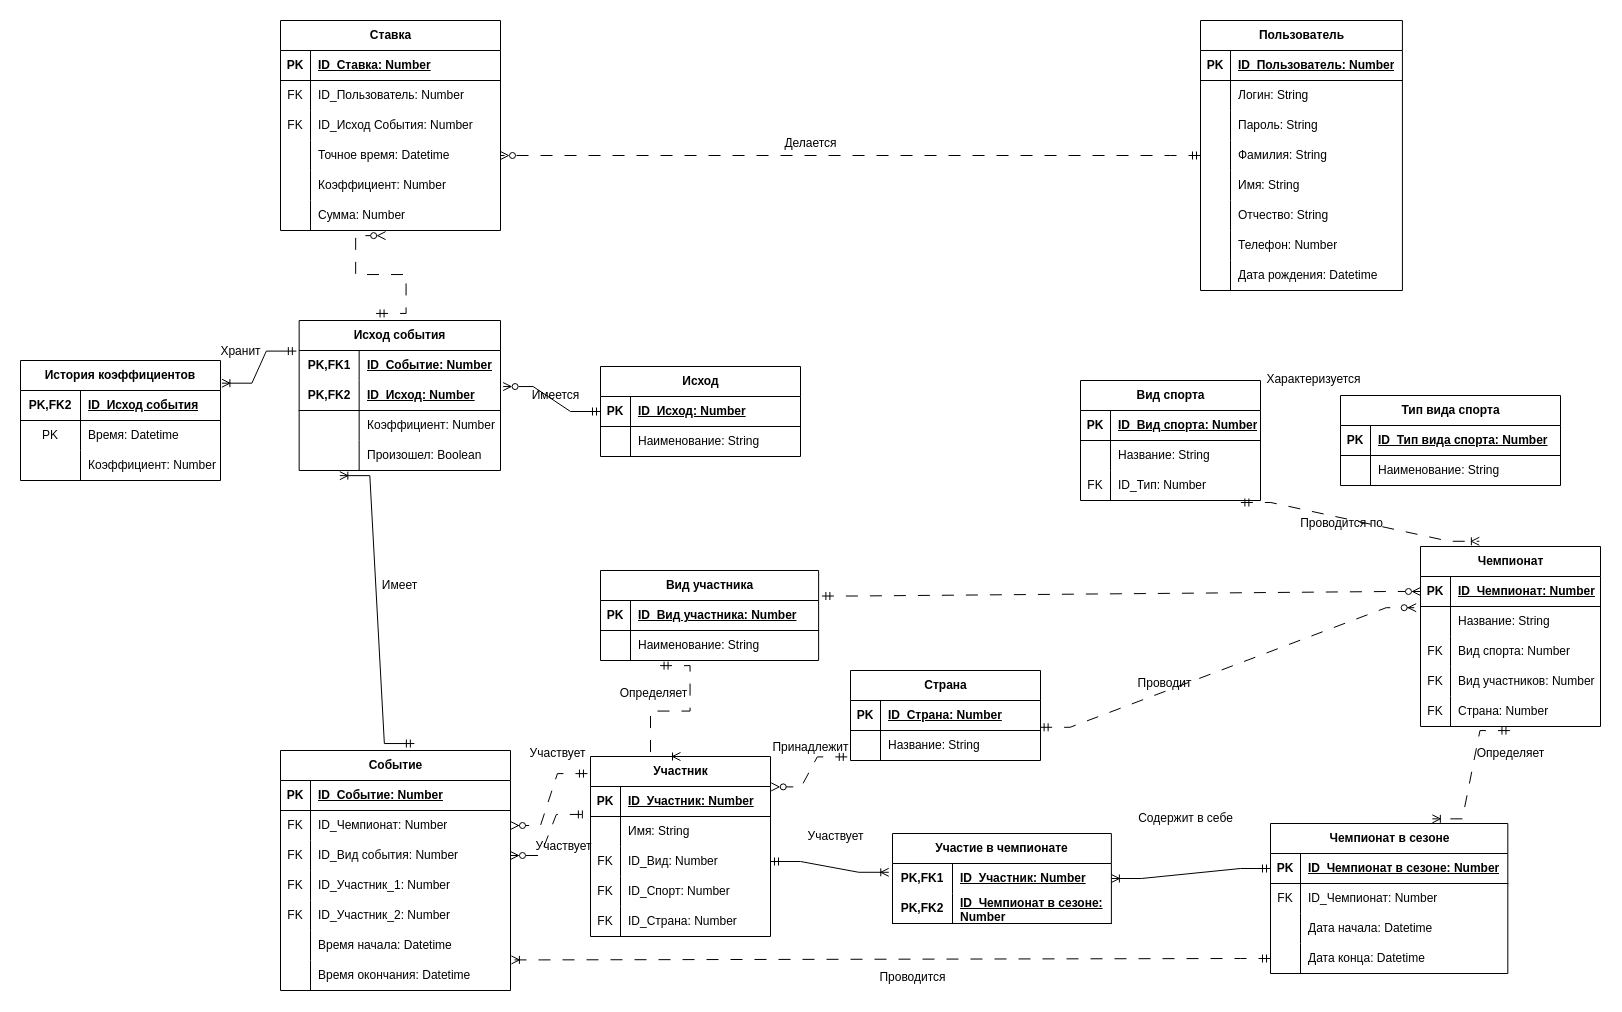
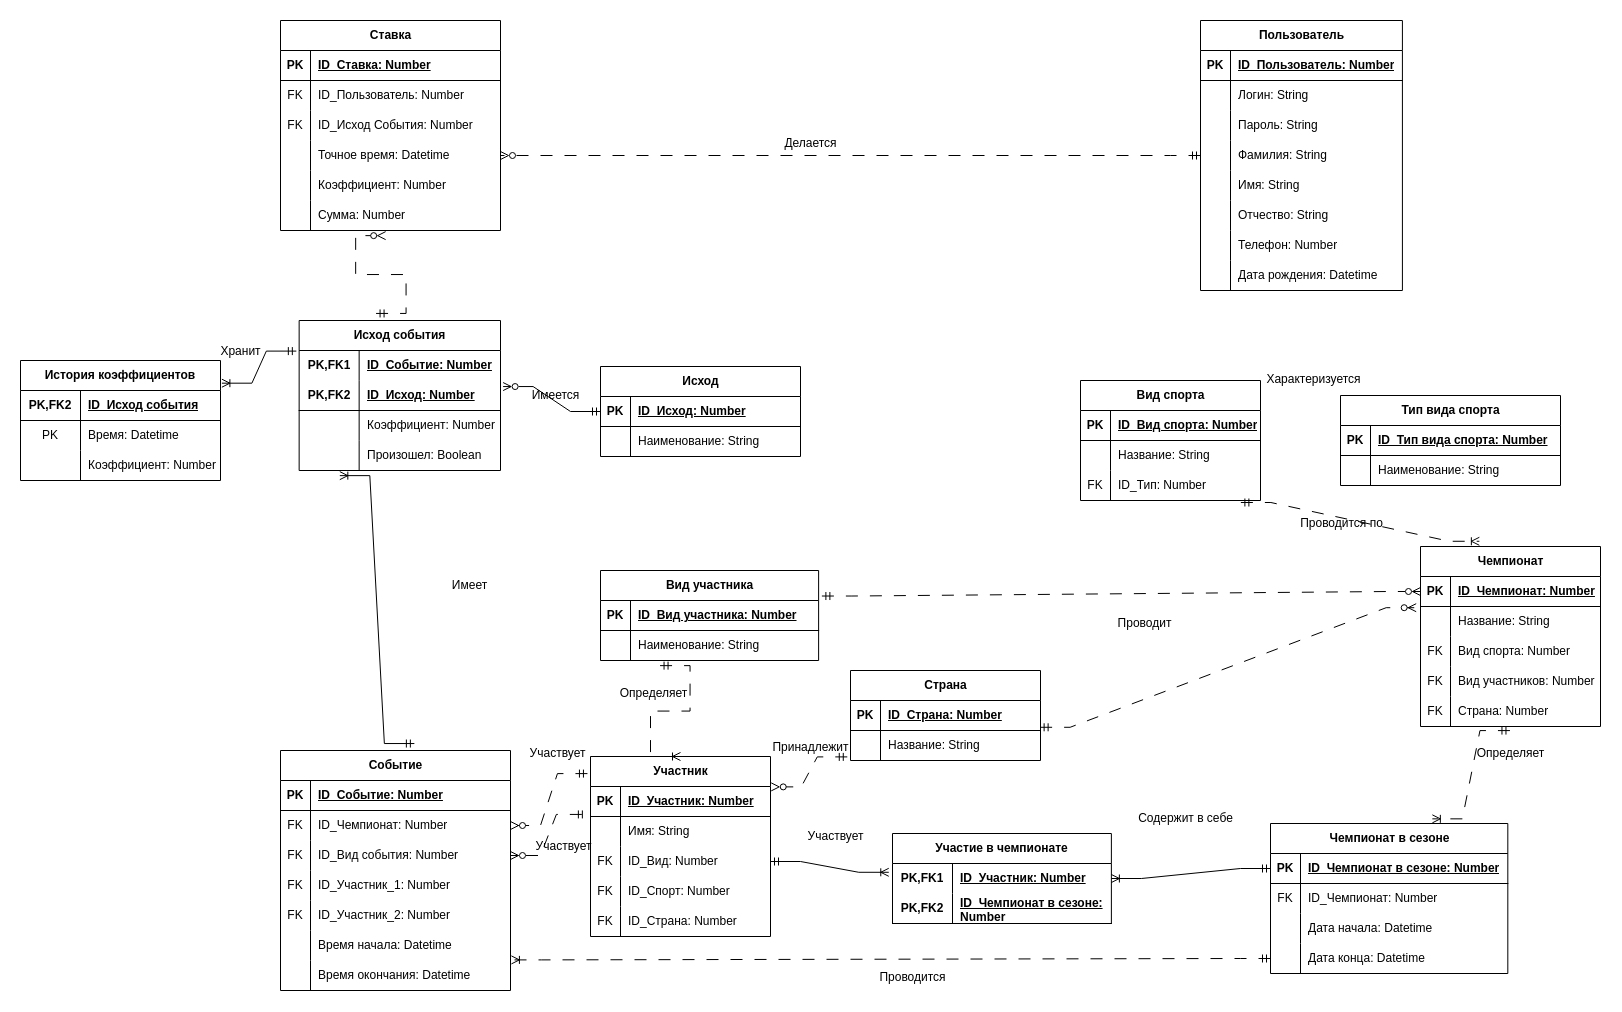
node "Имеет": moved (400, 586) -> (470, 586)
node "Проводит": moved (1165, 684) -> (1145, 624)
